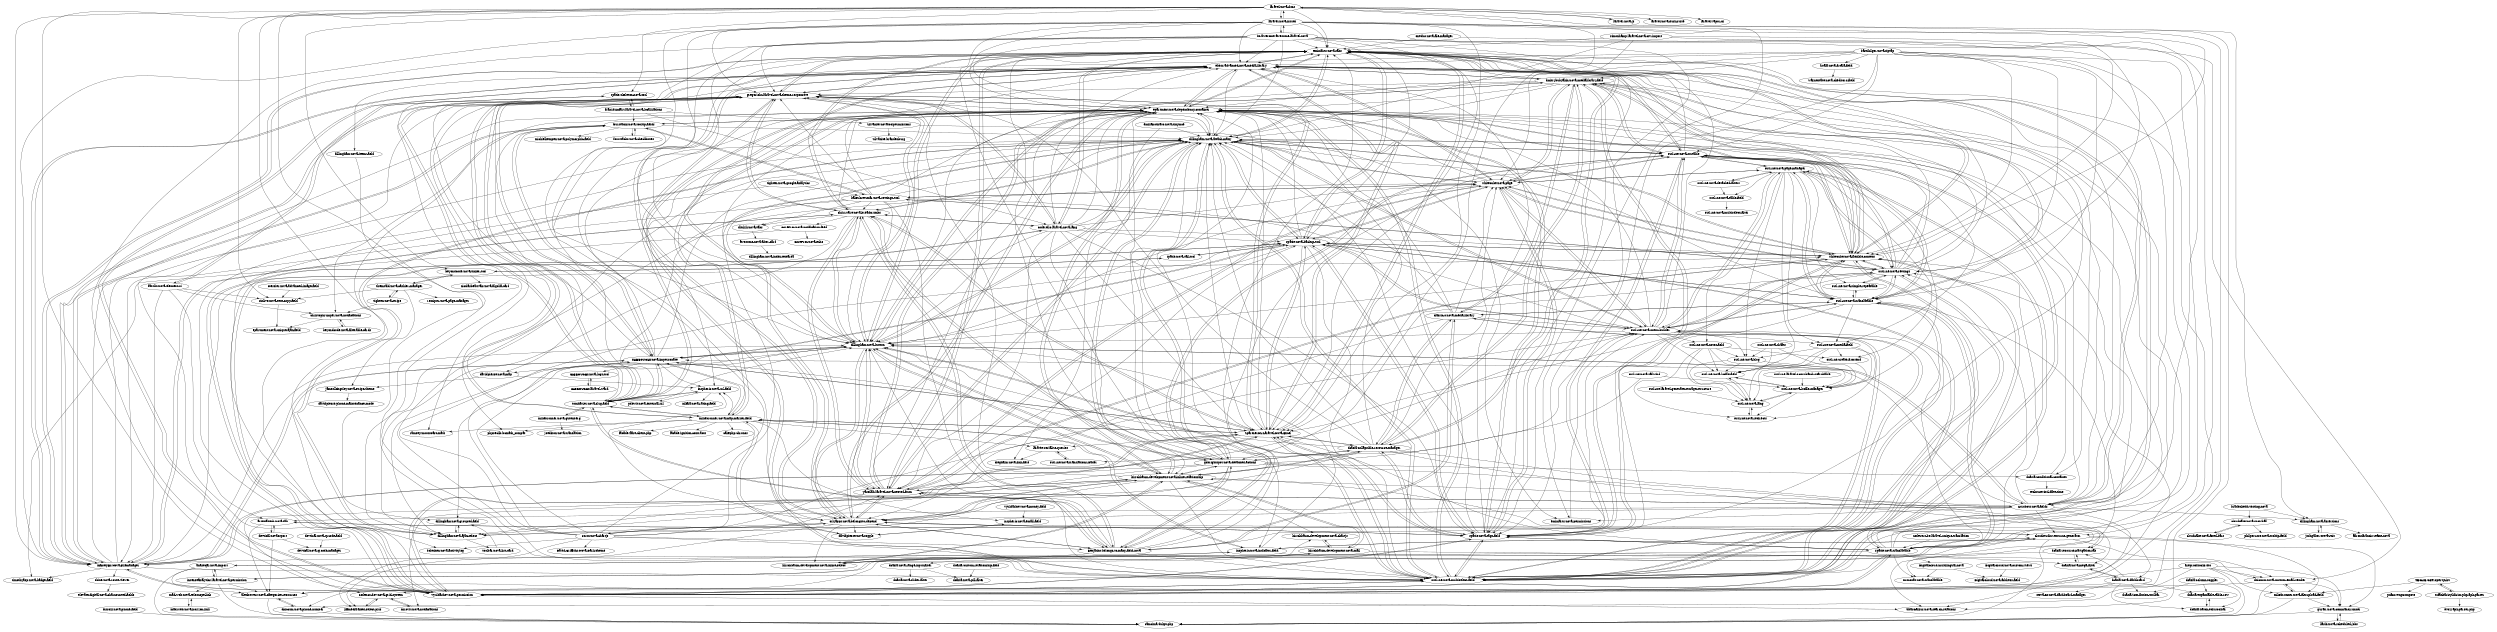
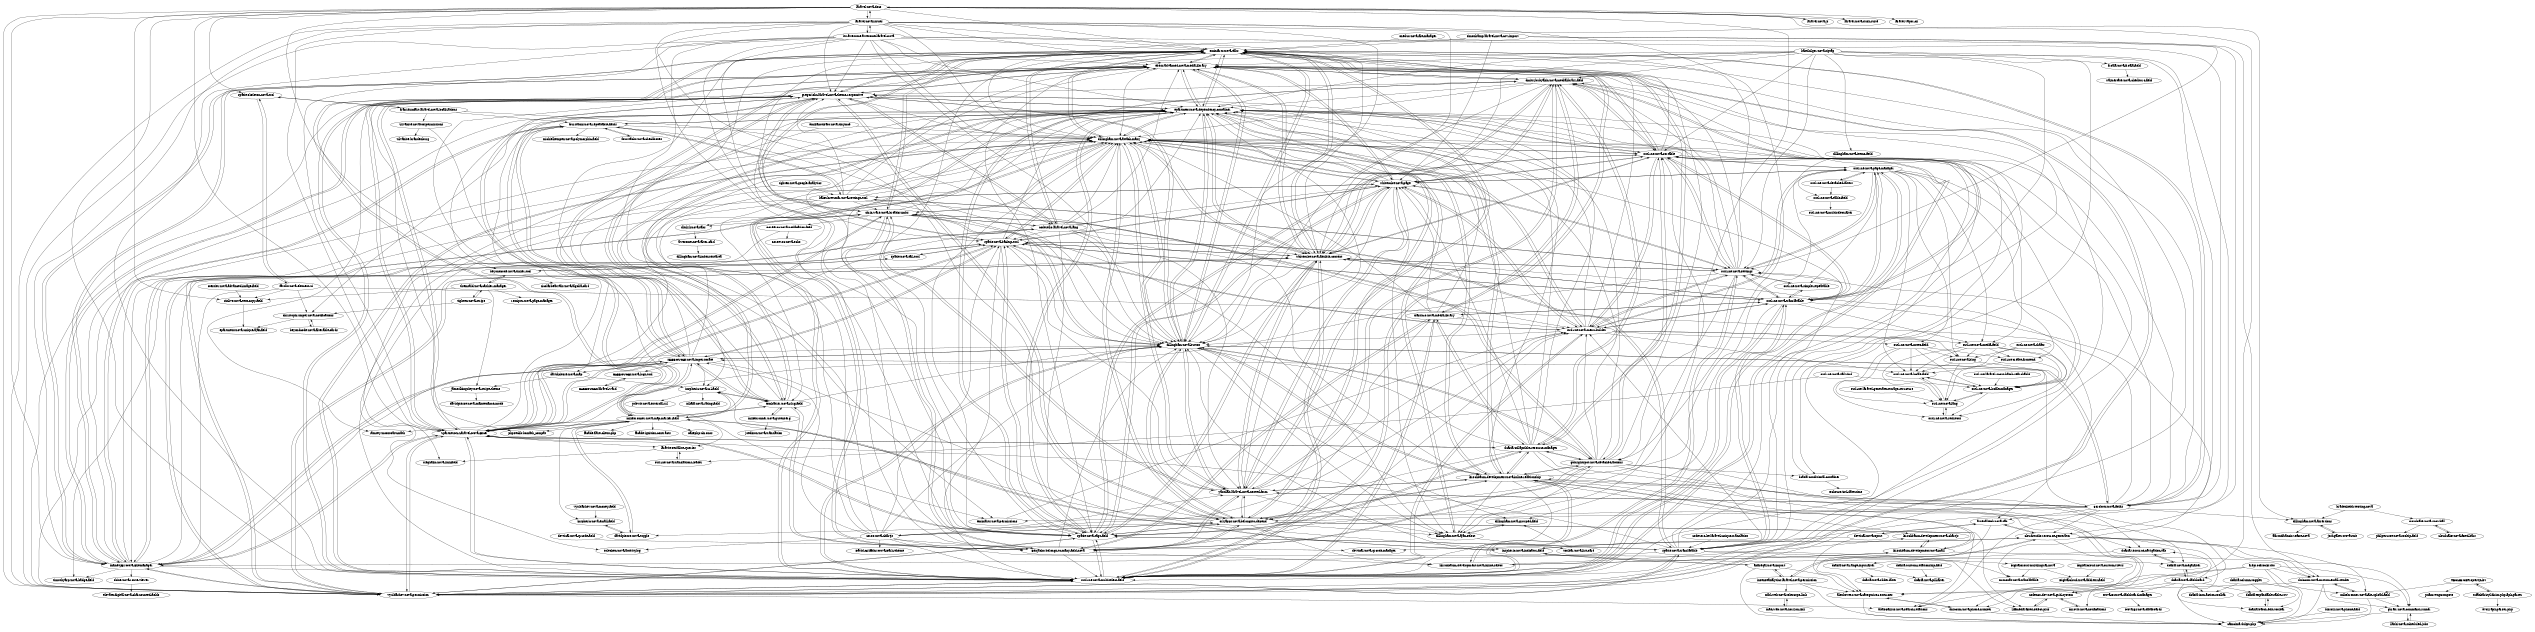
node "fourstacks/nova-tooltip-fields": label "fourstacks/nova-tooltip-fields" -> "fourstacks/nova-repeatable-fields"
node "davidpiesse/phone-maintenance-mode": label "davidpiesse/phone-maintenance-mode" -> "davidpiesse/nova-maintenance-mode"
node "Nova-BI/nova-databoards": added
